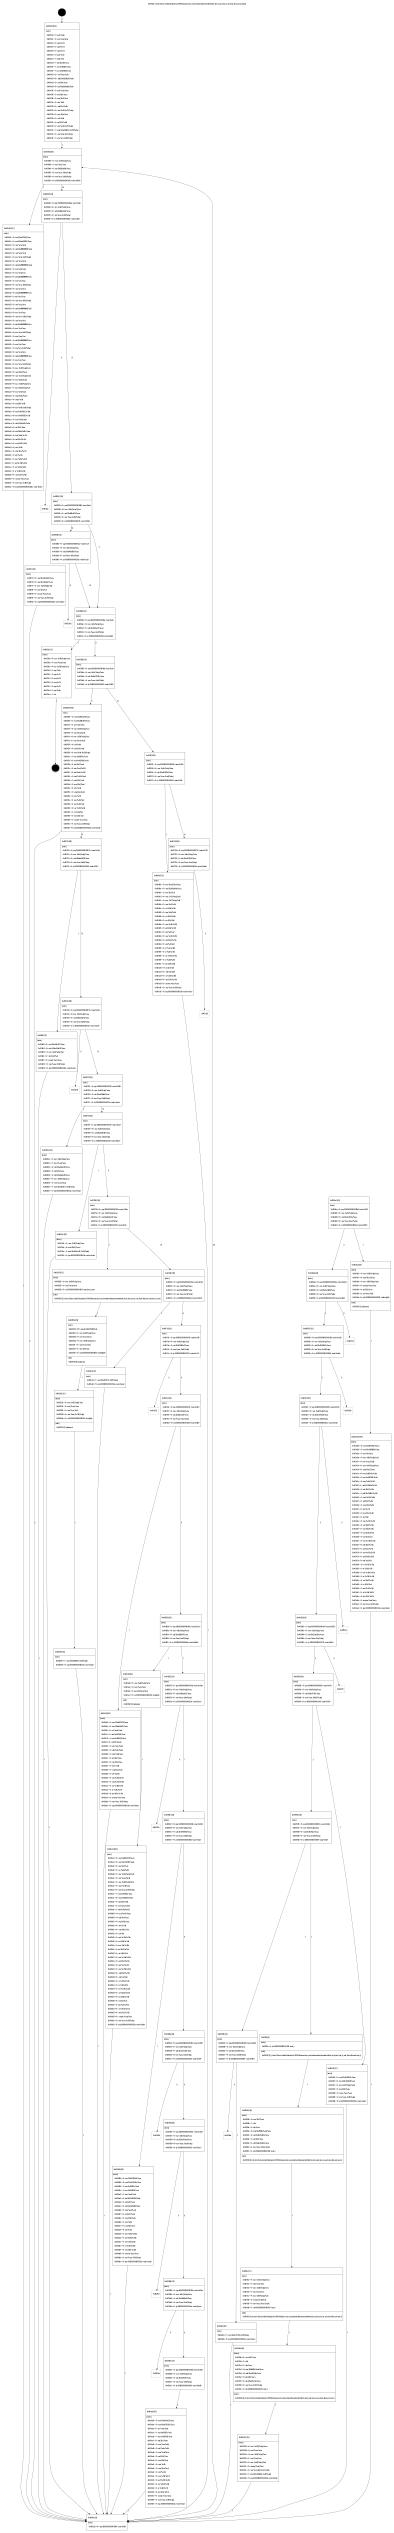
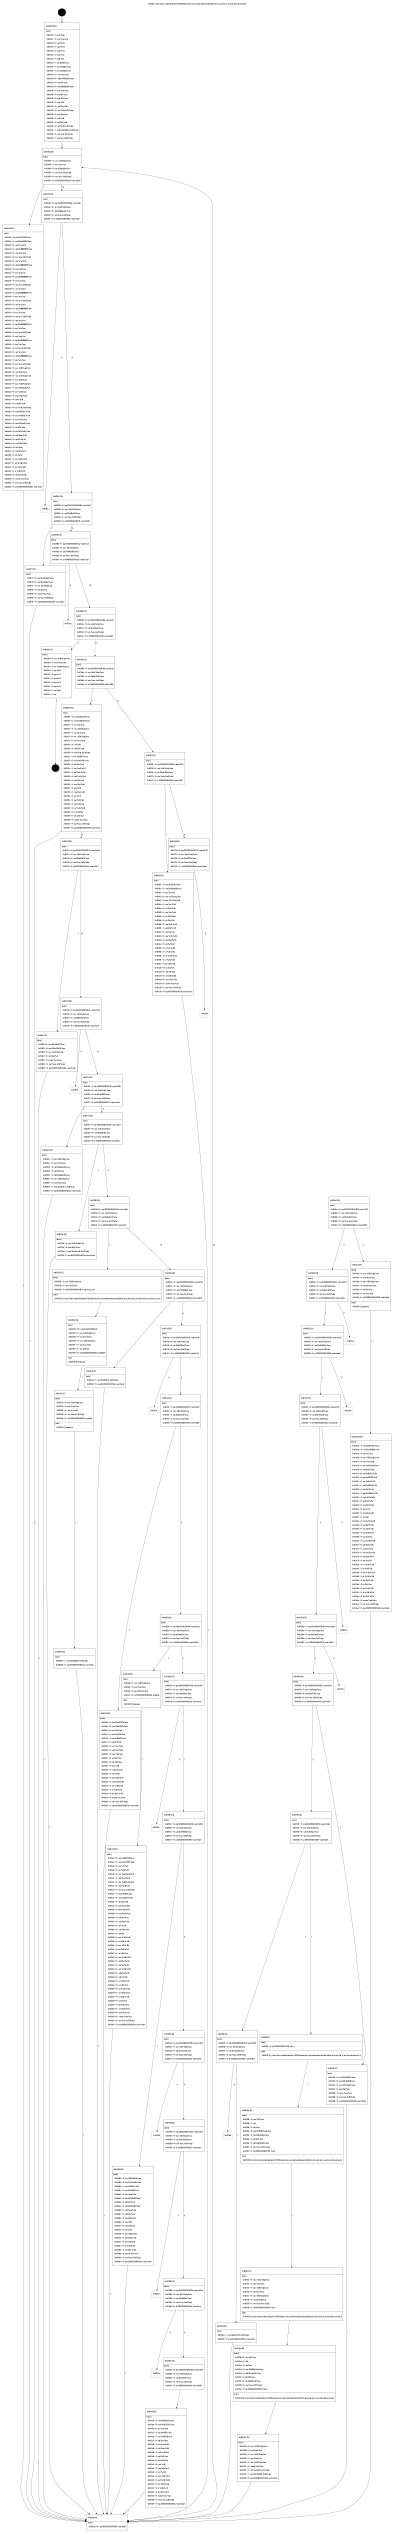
edge "0x401681 [28]" -> "0x4016b9 [28]": now "0x401681 [28]" -> "0x401f74 [27]"
